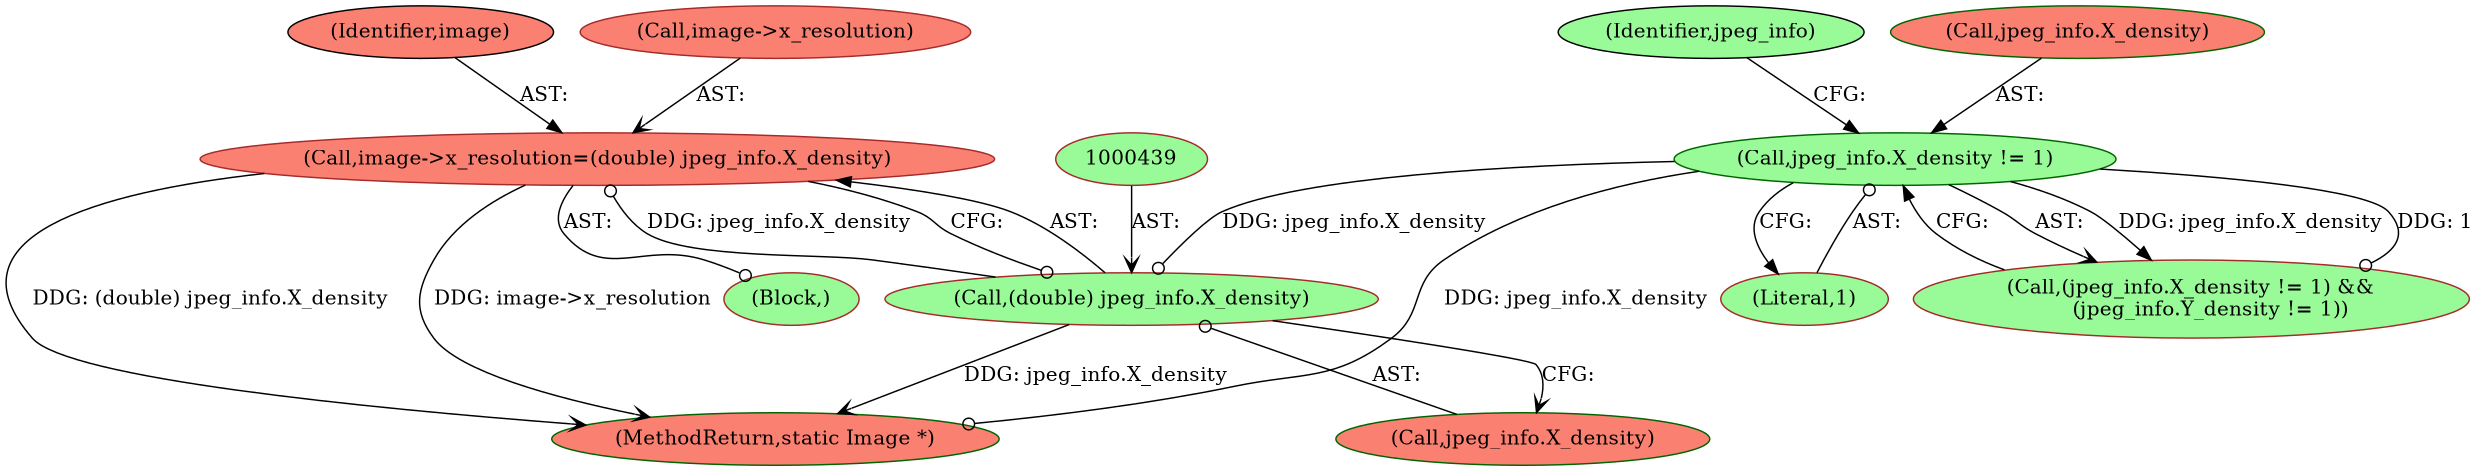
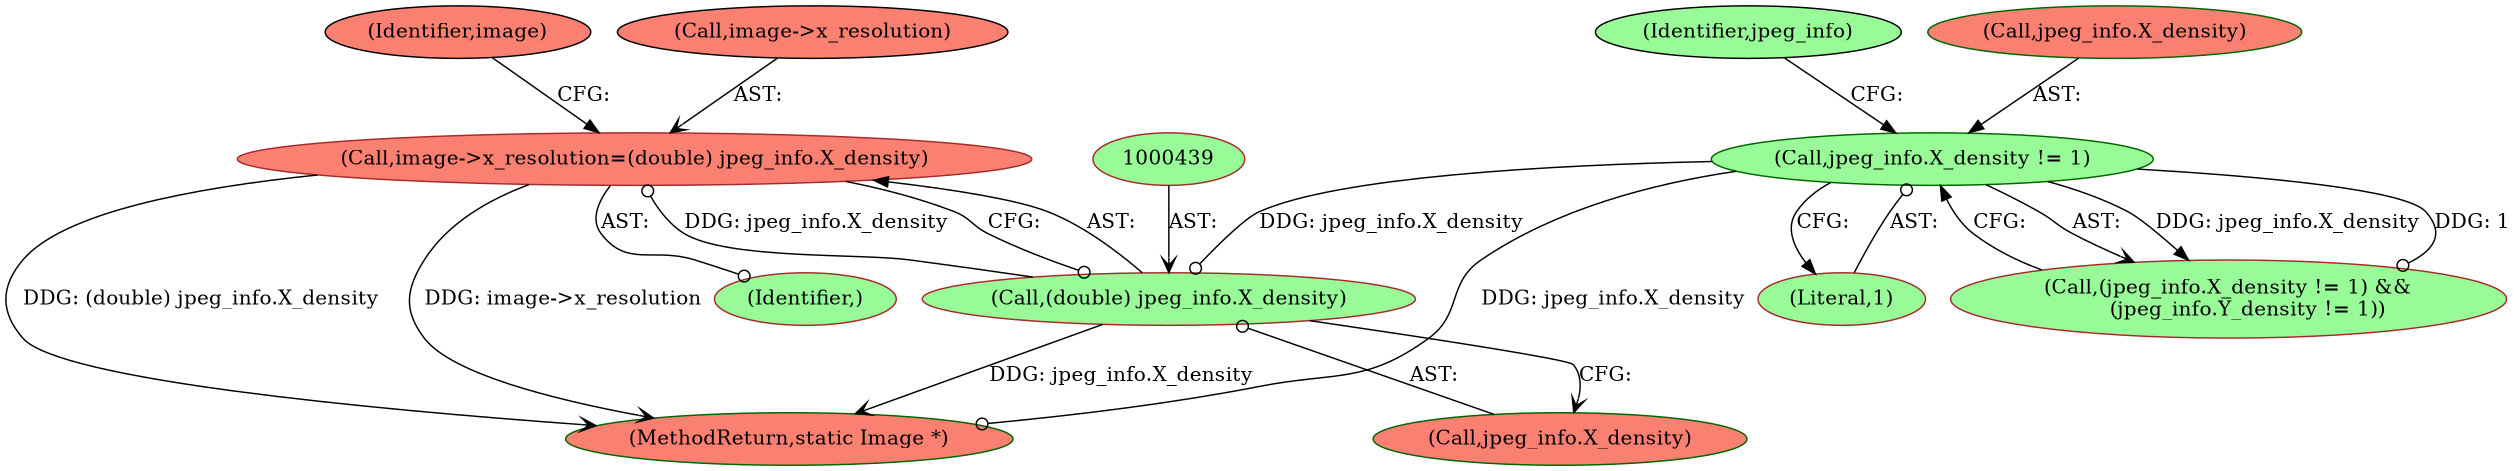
node "(Call,image->x_resolution)": color brown -> black
edge "(Identifier,image)" -> "(Call,image->x_resolution=(double) jpeg_info.X_density)": label "AST: " -> "CFG: "
node "(Block,)": label "(Block,)" -> "(Identifier,)"
